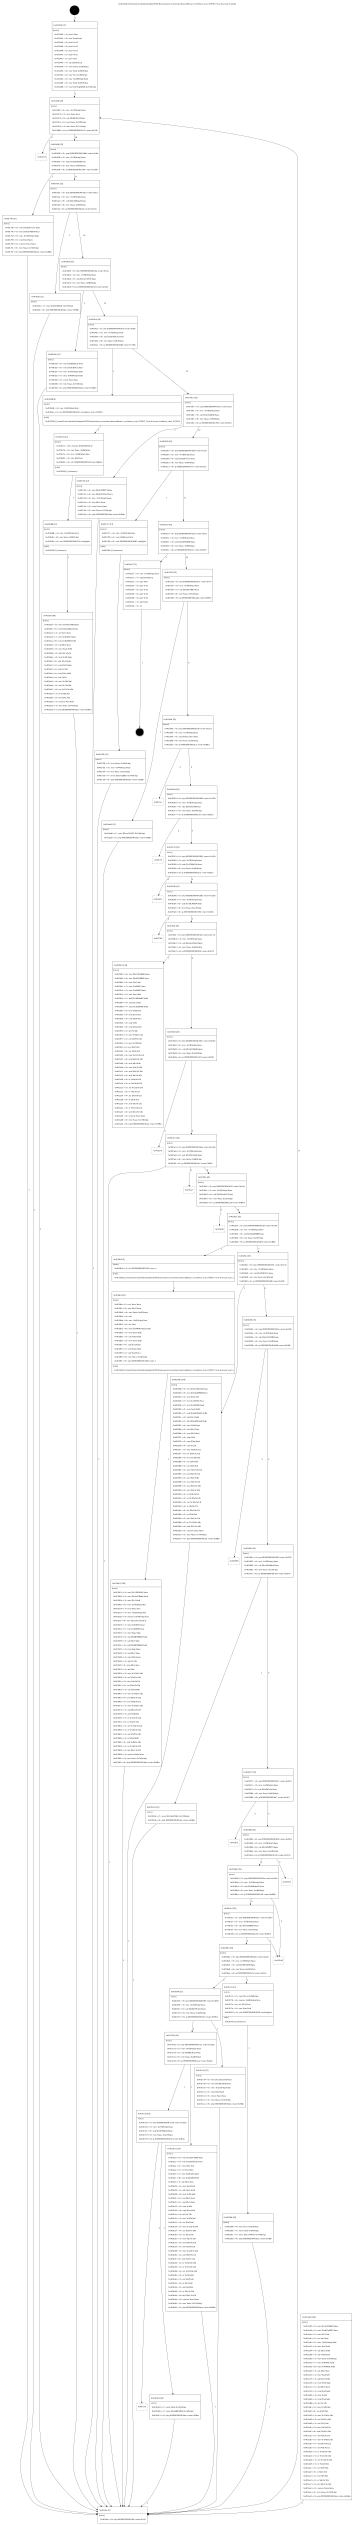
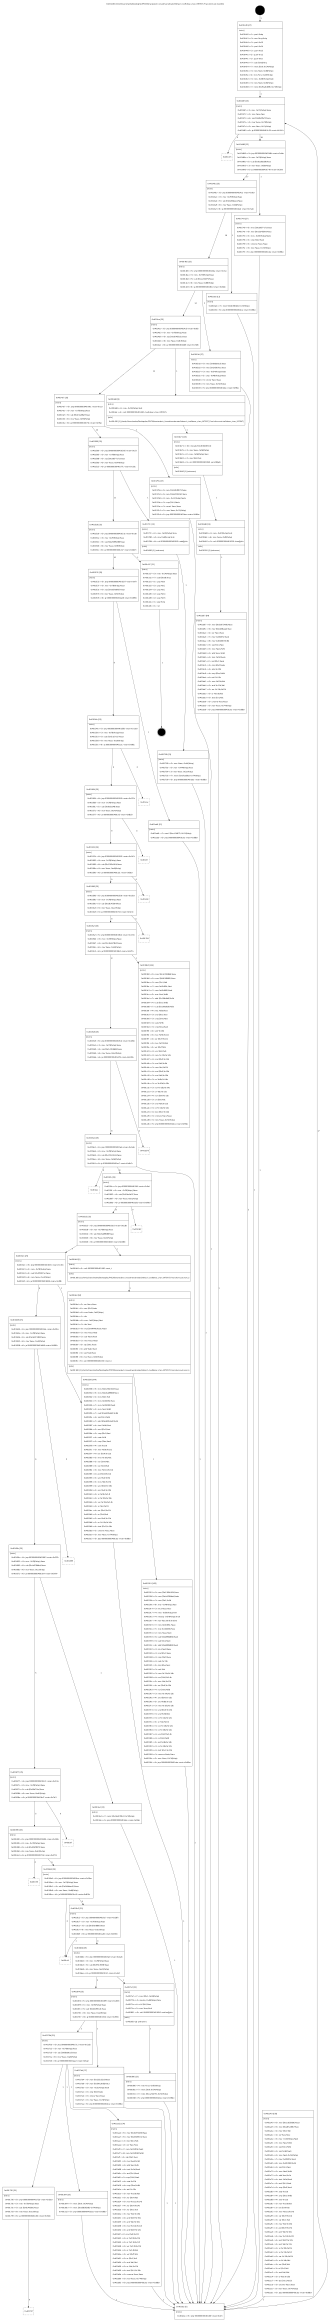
edge "0x401726 [25]" -> "0x401d04 [19]": now "0x40170d [25]" -> "0x401d04 [19]"
